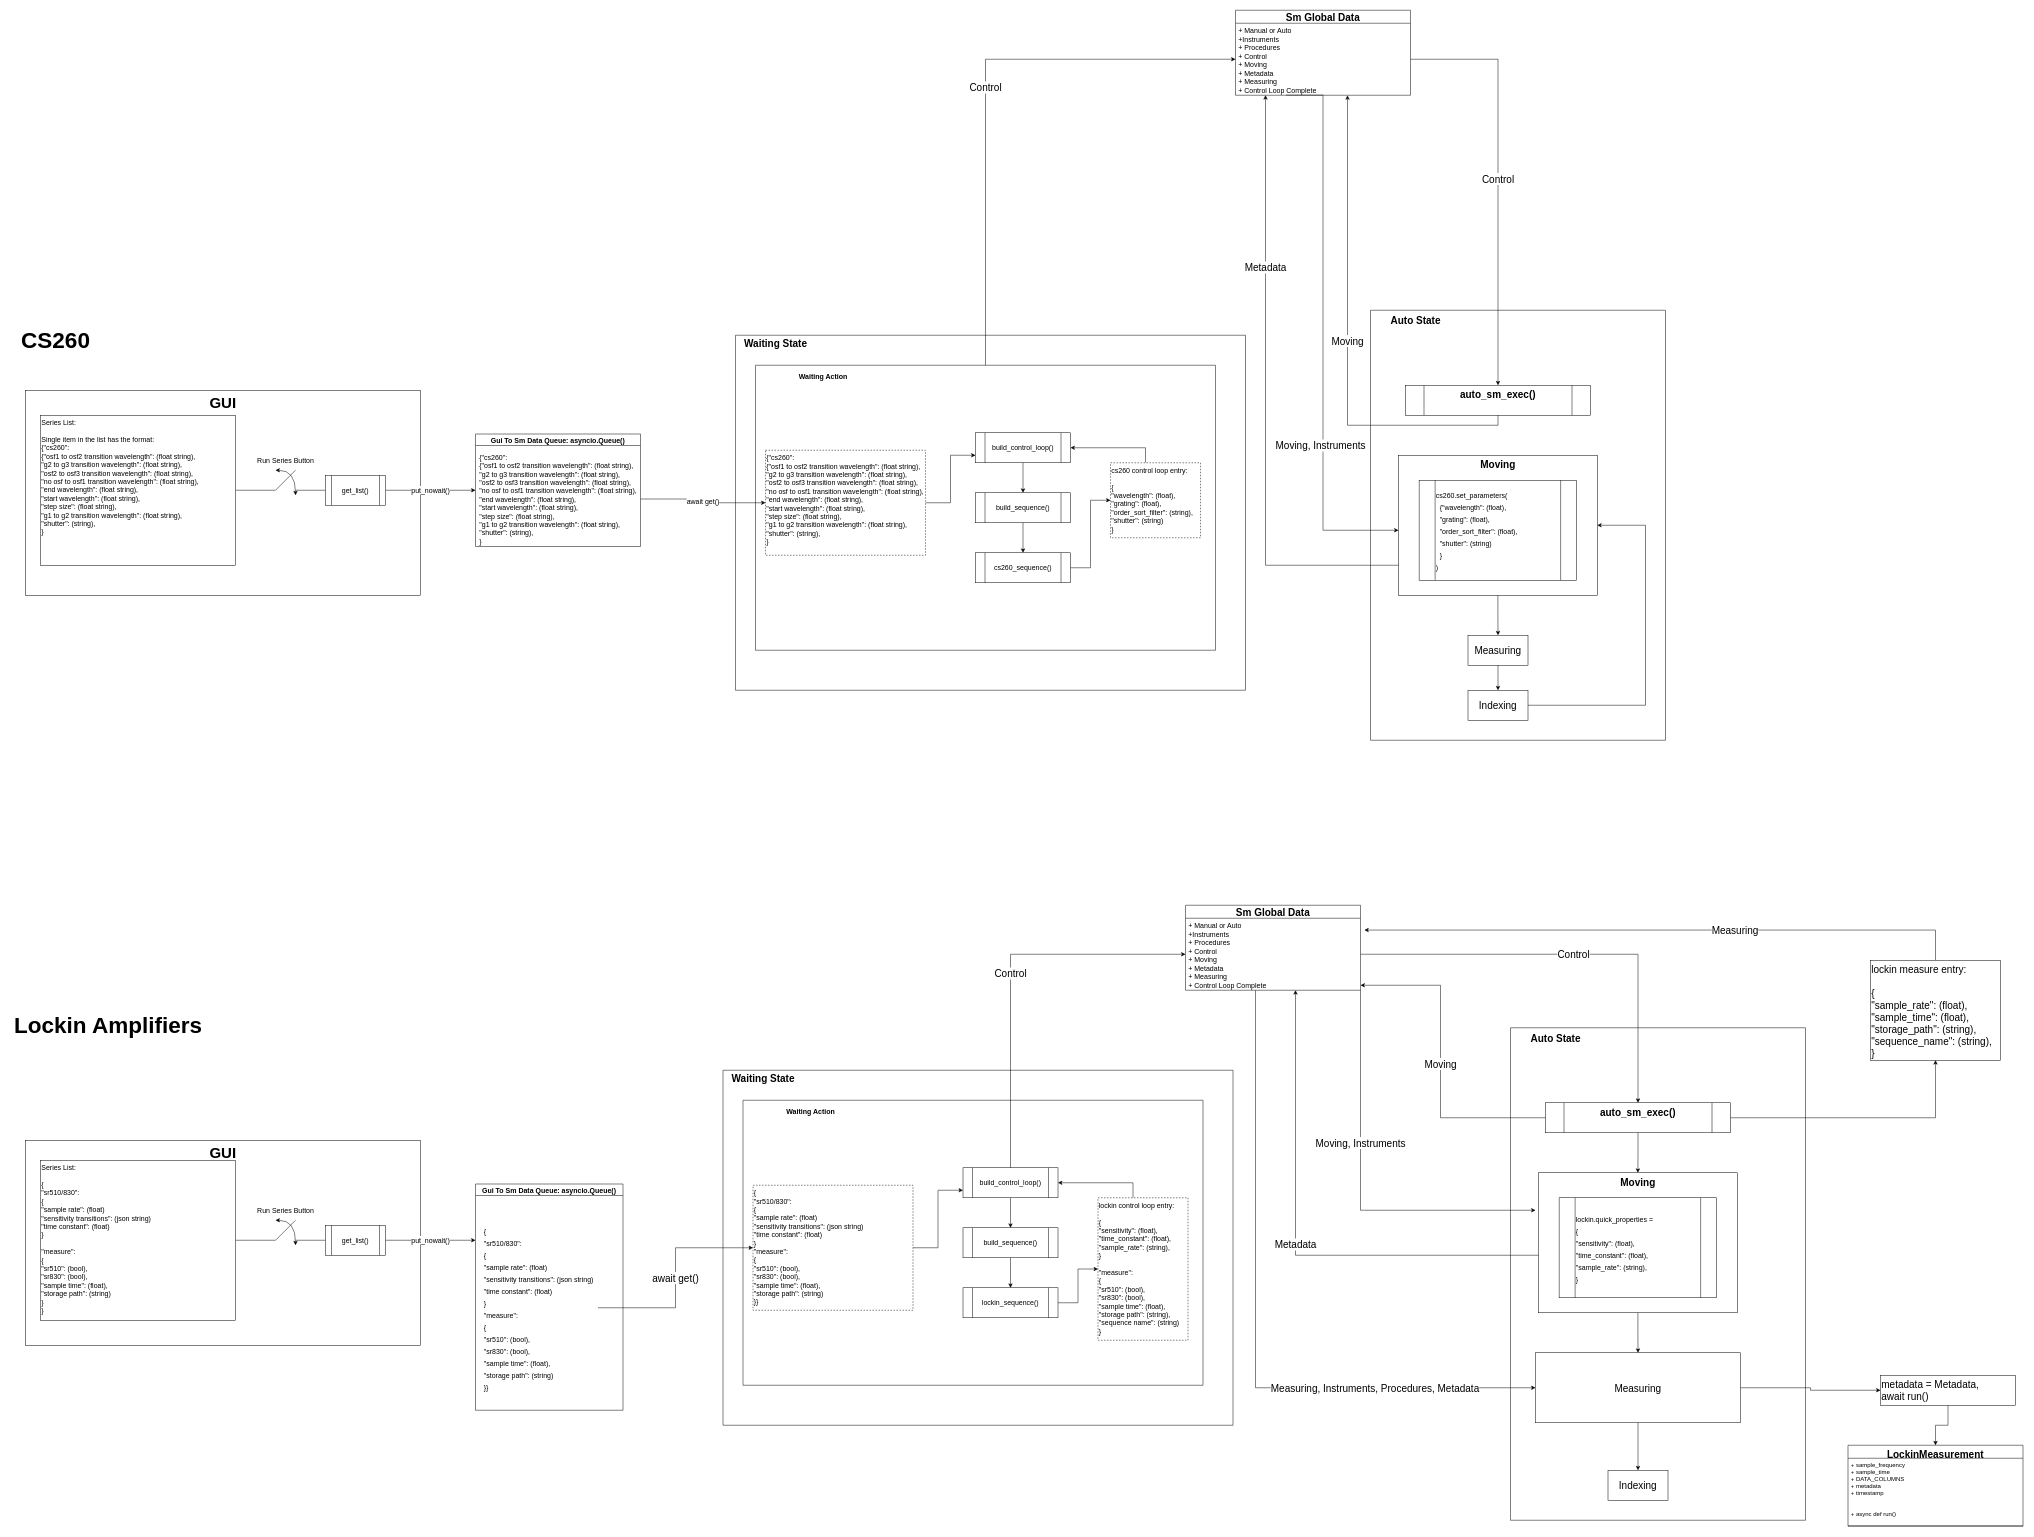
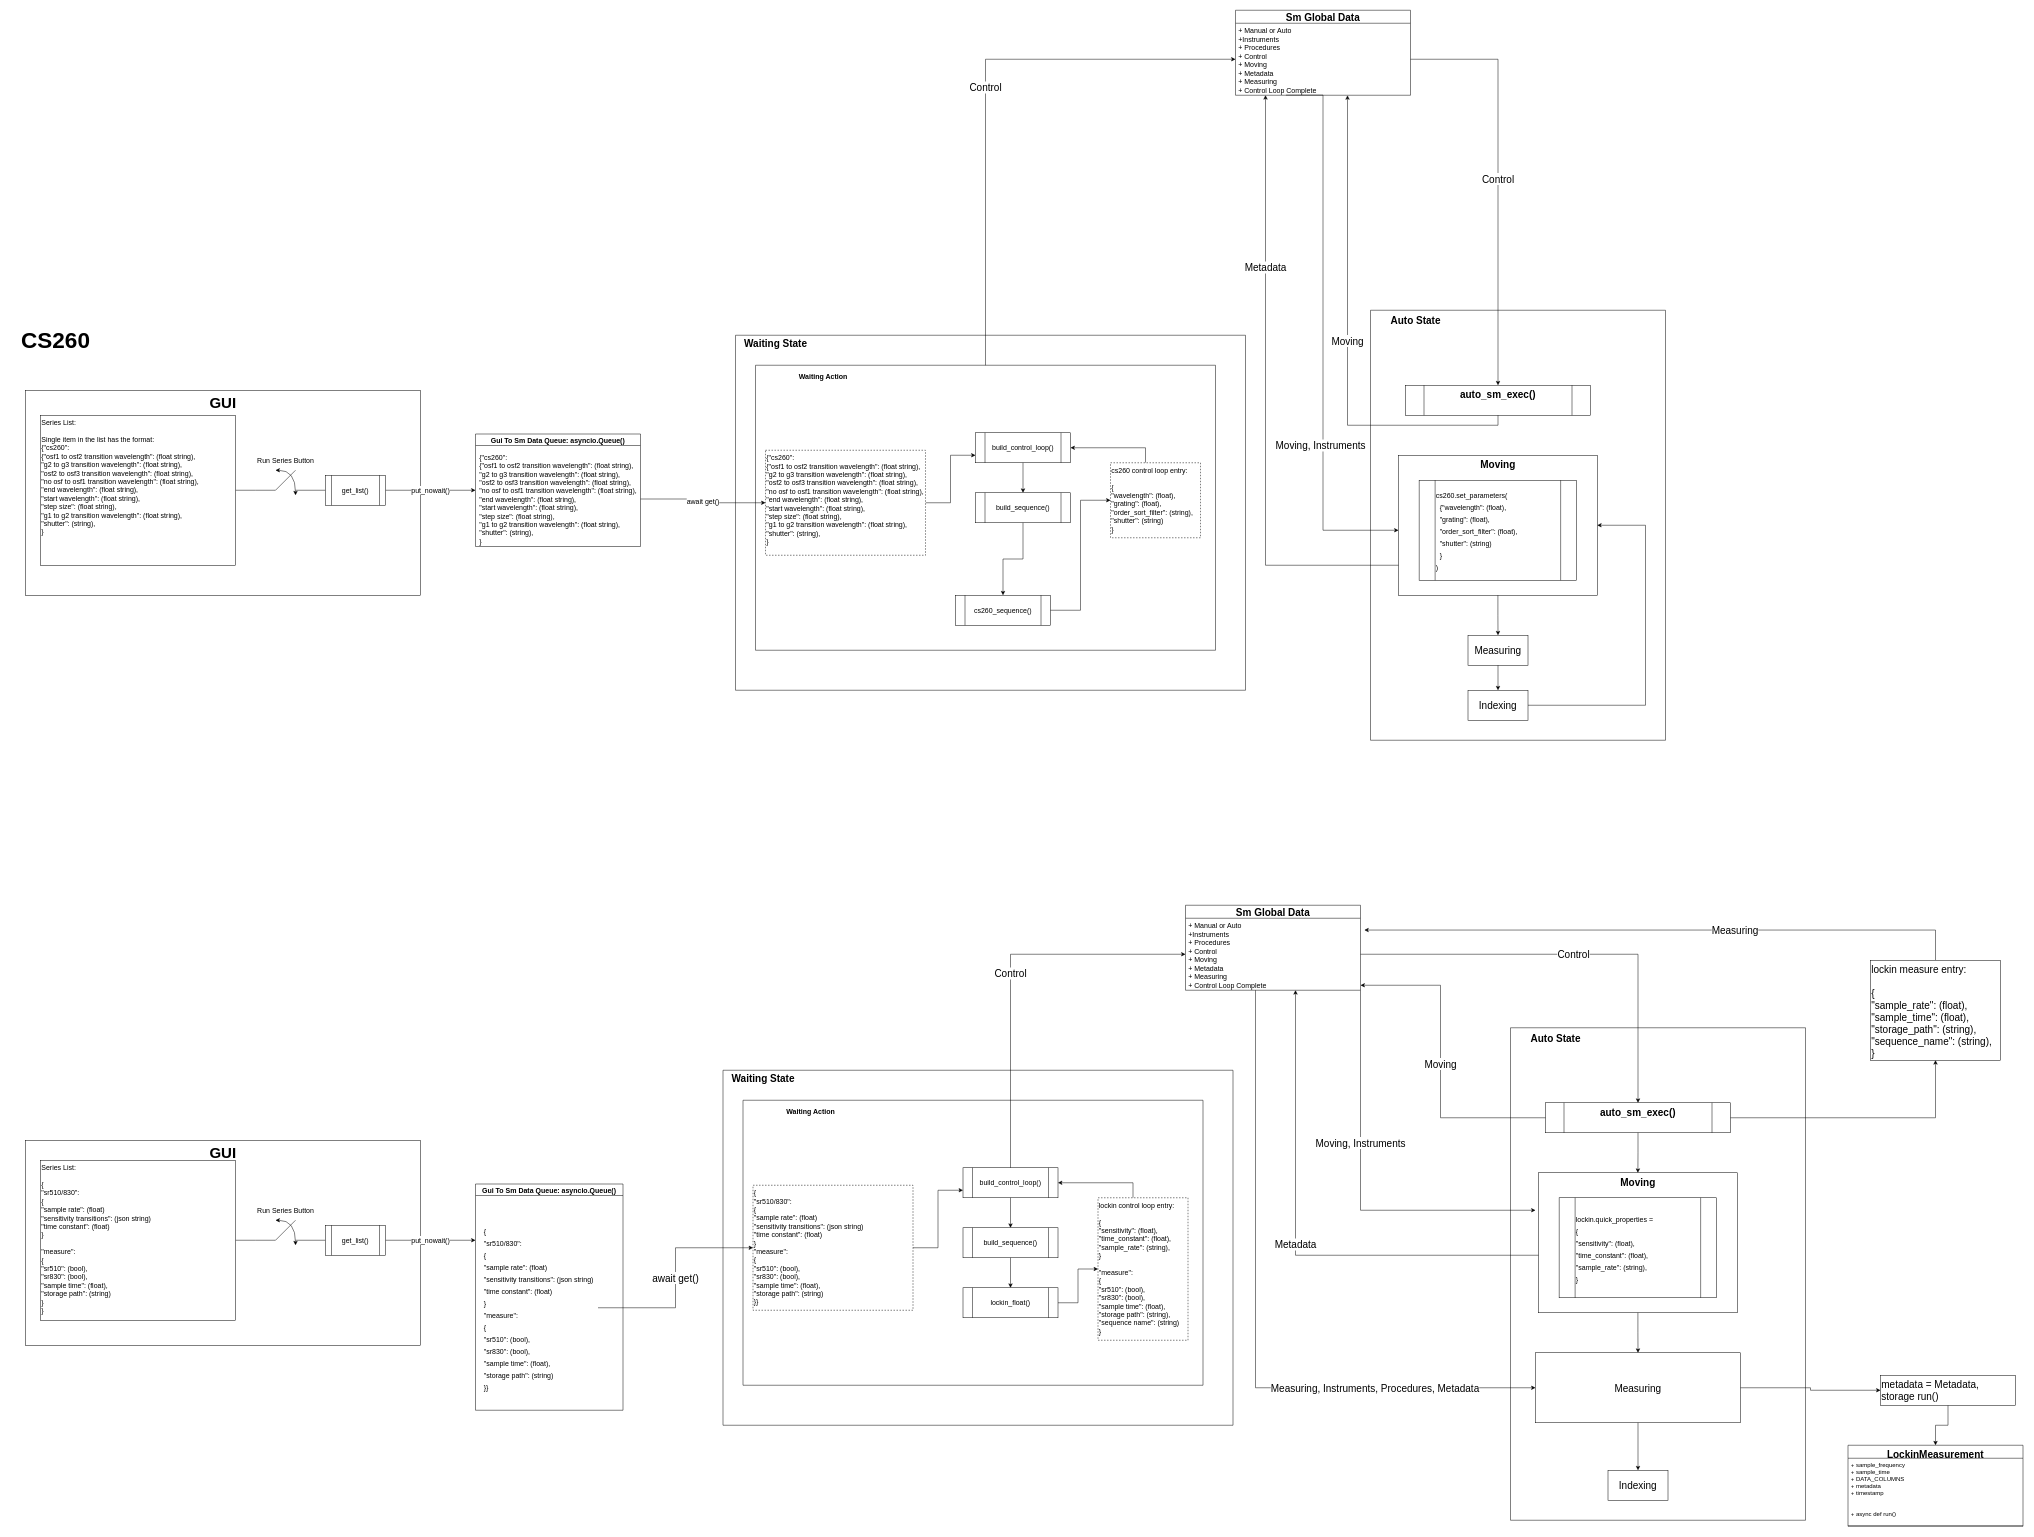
node "cs260_sequence()": moved (1023, 568) -> (1003, 610)
node "Lockin Amplifiers": removed
node "lockin_sequence()": label "lockin_sequence()" -> "lockin_float()"
node "metadata = Metadata, await run()": label "metadata = Metadata, await run()" -> "metadata = Metadata, storage run()"
